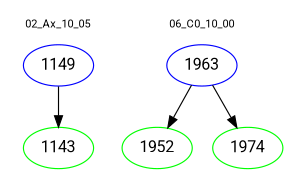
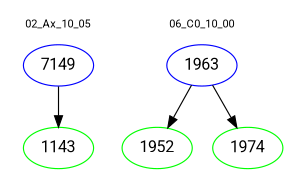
node "1149": label "1149" -> "7149"
